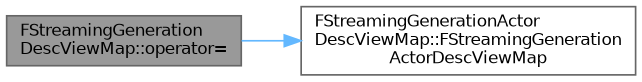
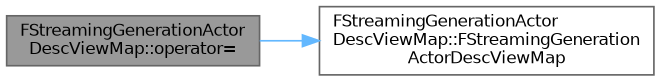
node "FStreamingGeneration DescViewMap::operator=": label "FStreamingGeneration DescViewMap::operator=" -> "FStreamingGenerationActor DescViewMap::operator="
